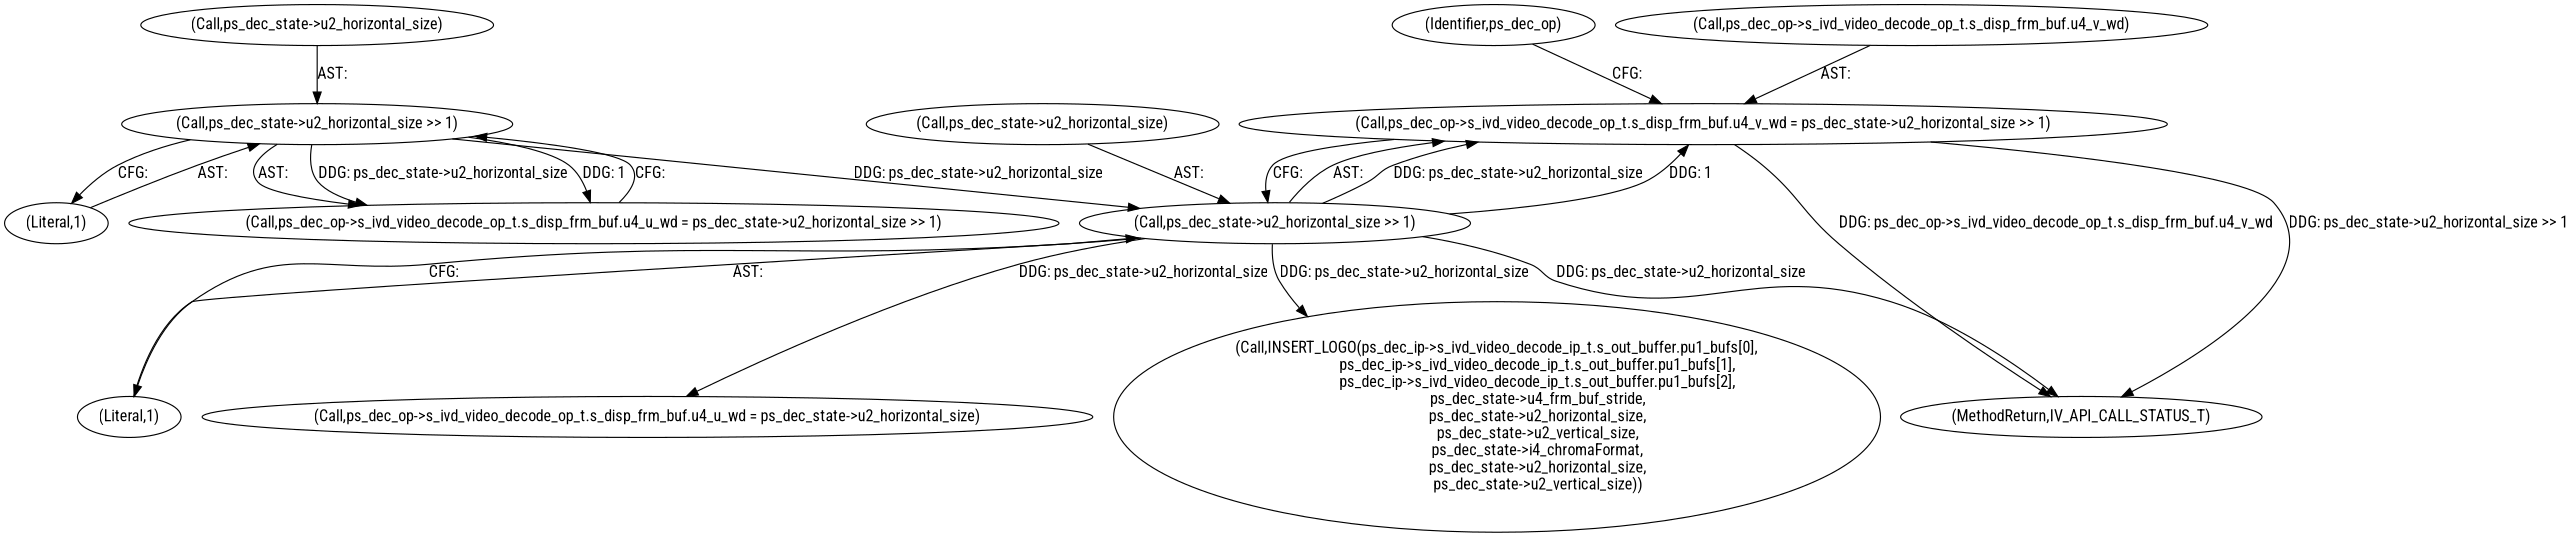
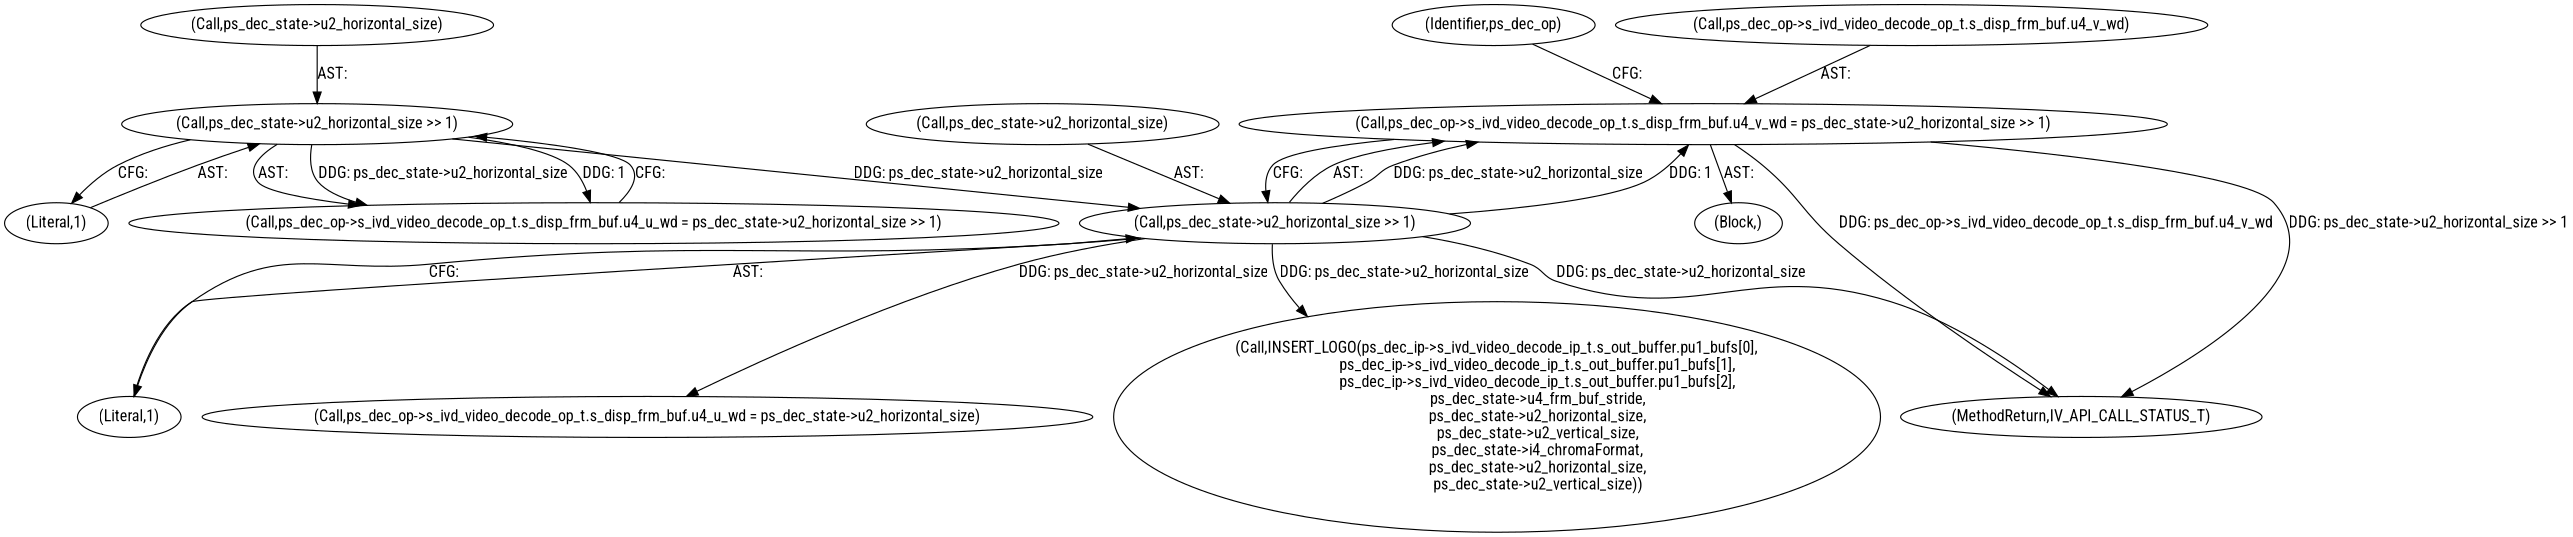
node "(Block,)": added
